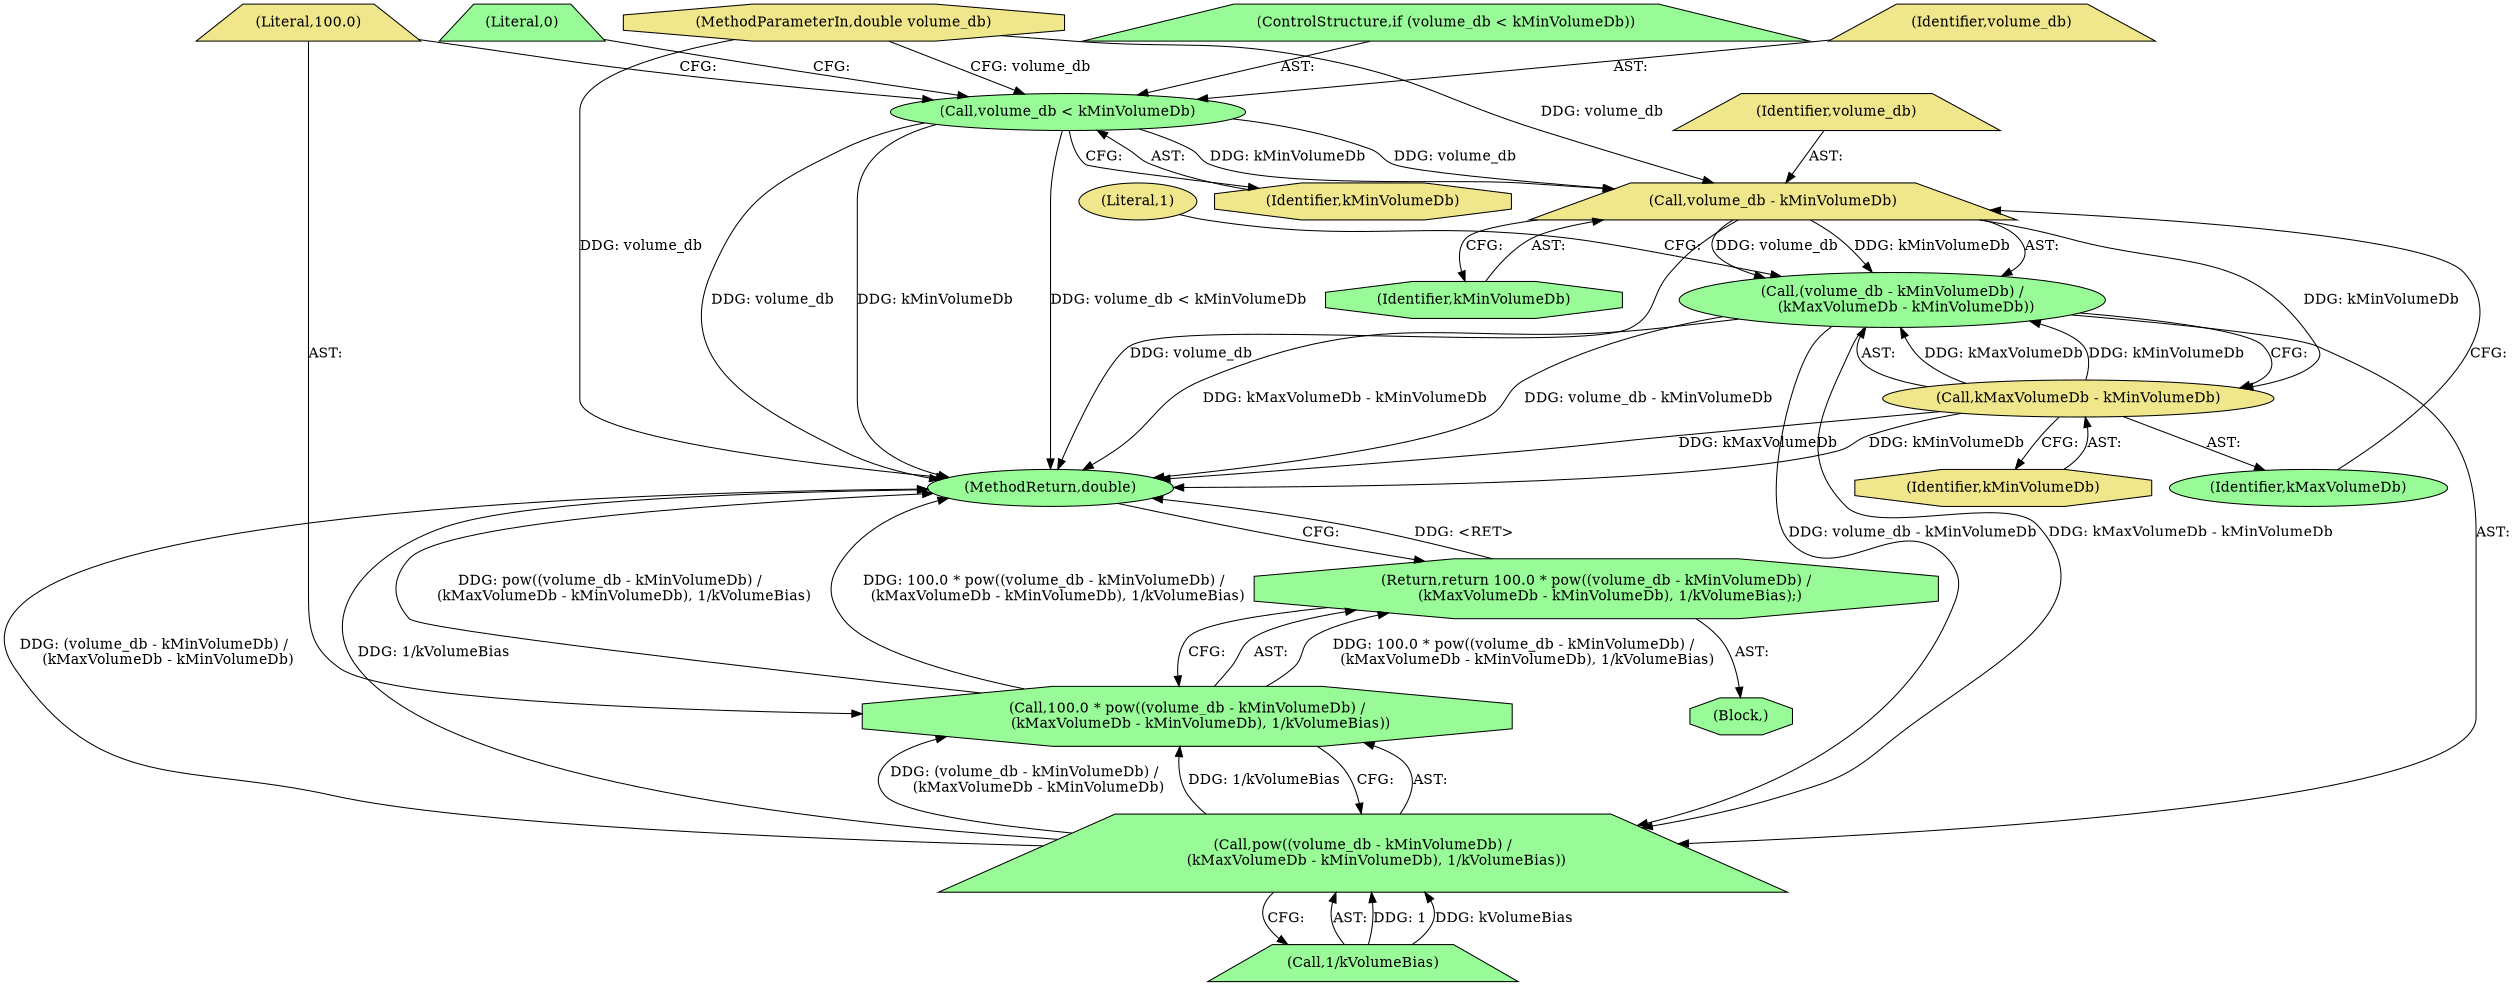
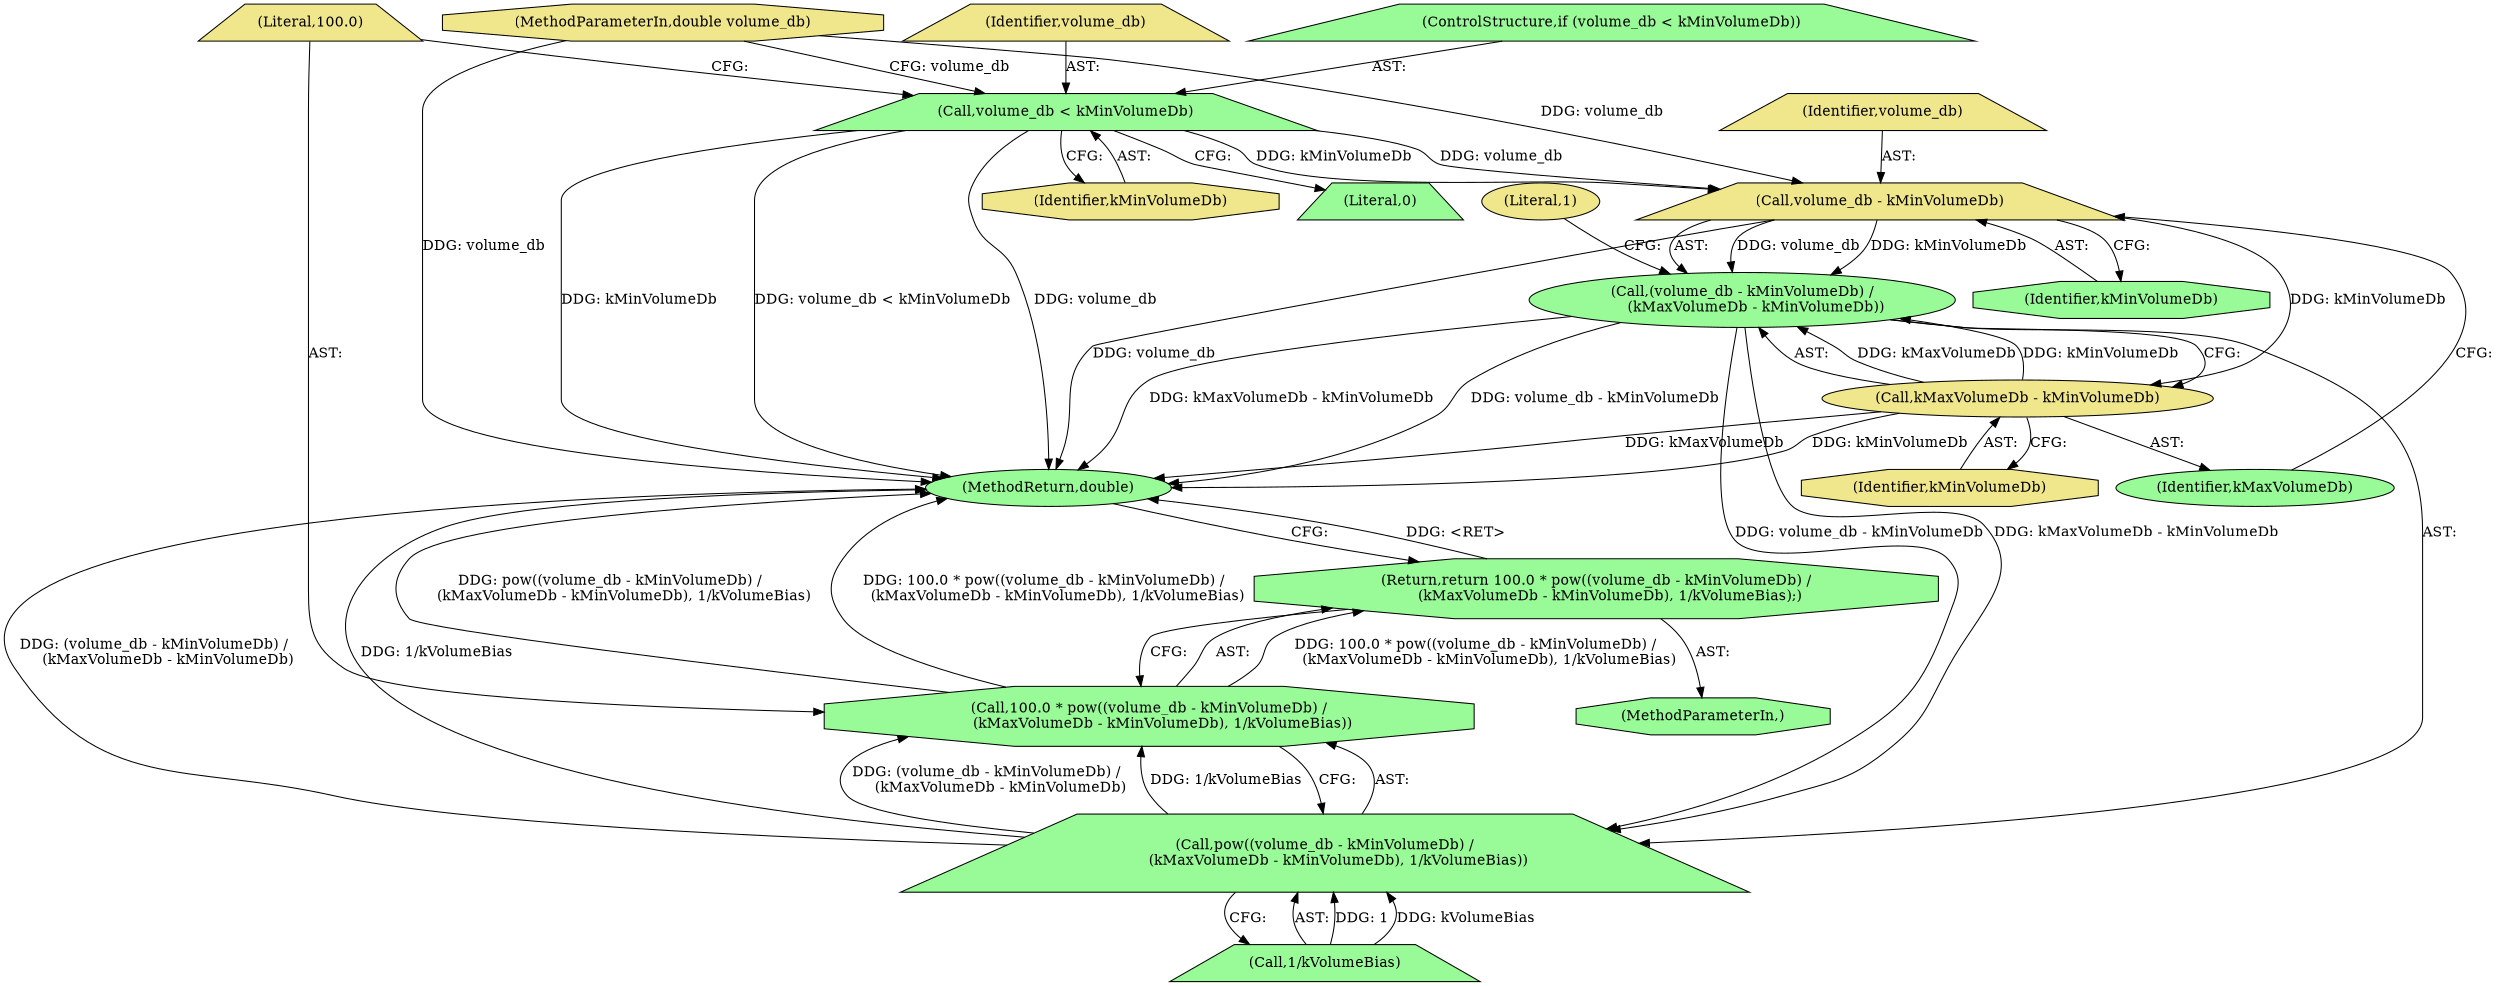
edge "(Literal,0)" -> "(Call,volume_db < kMinVolumeDb)": reversed
node "(Call,volume_db < kMinVolumeDb)": shape ellipse -> trapezium
node "(Block,)": label "(Block,)" -> "(MethodParameterIn,)"
